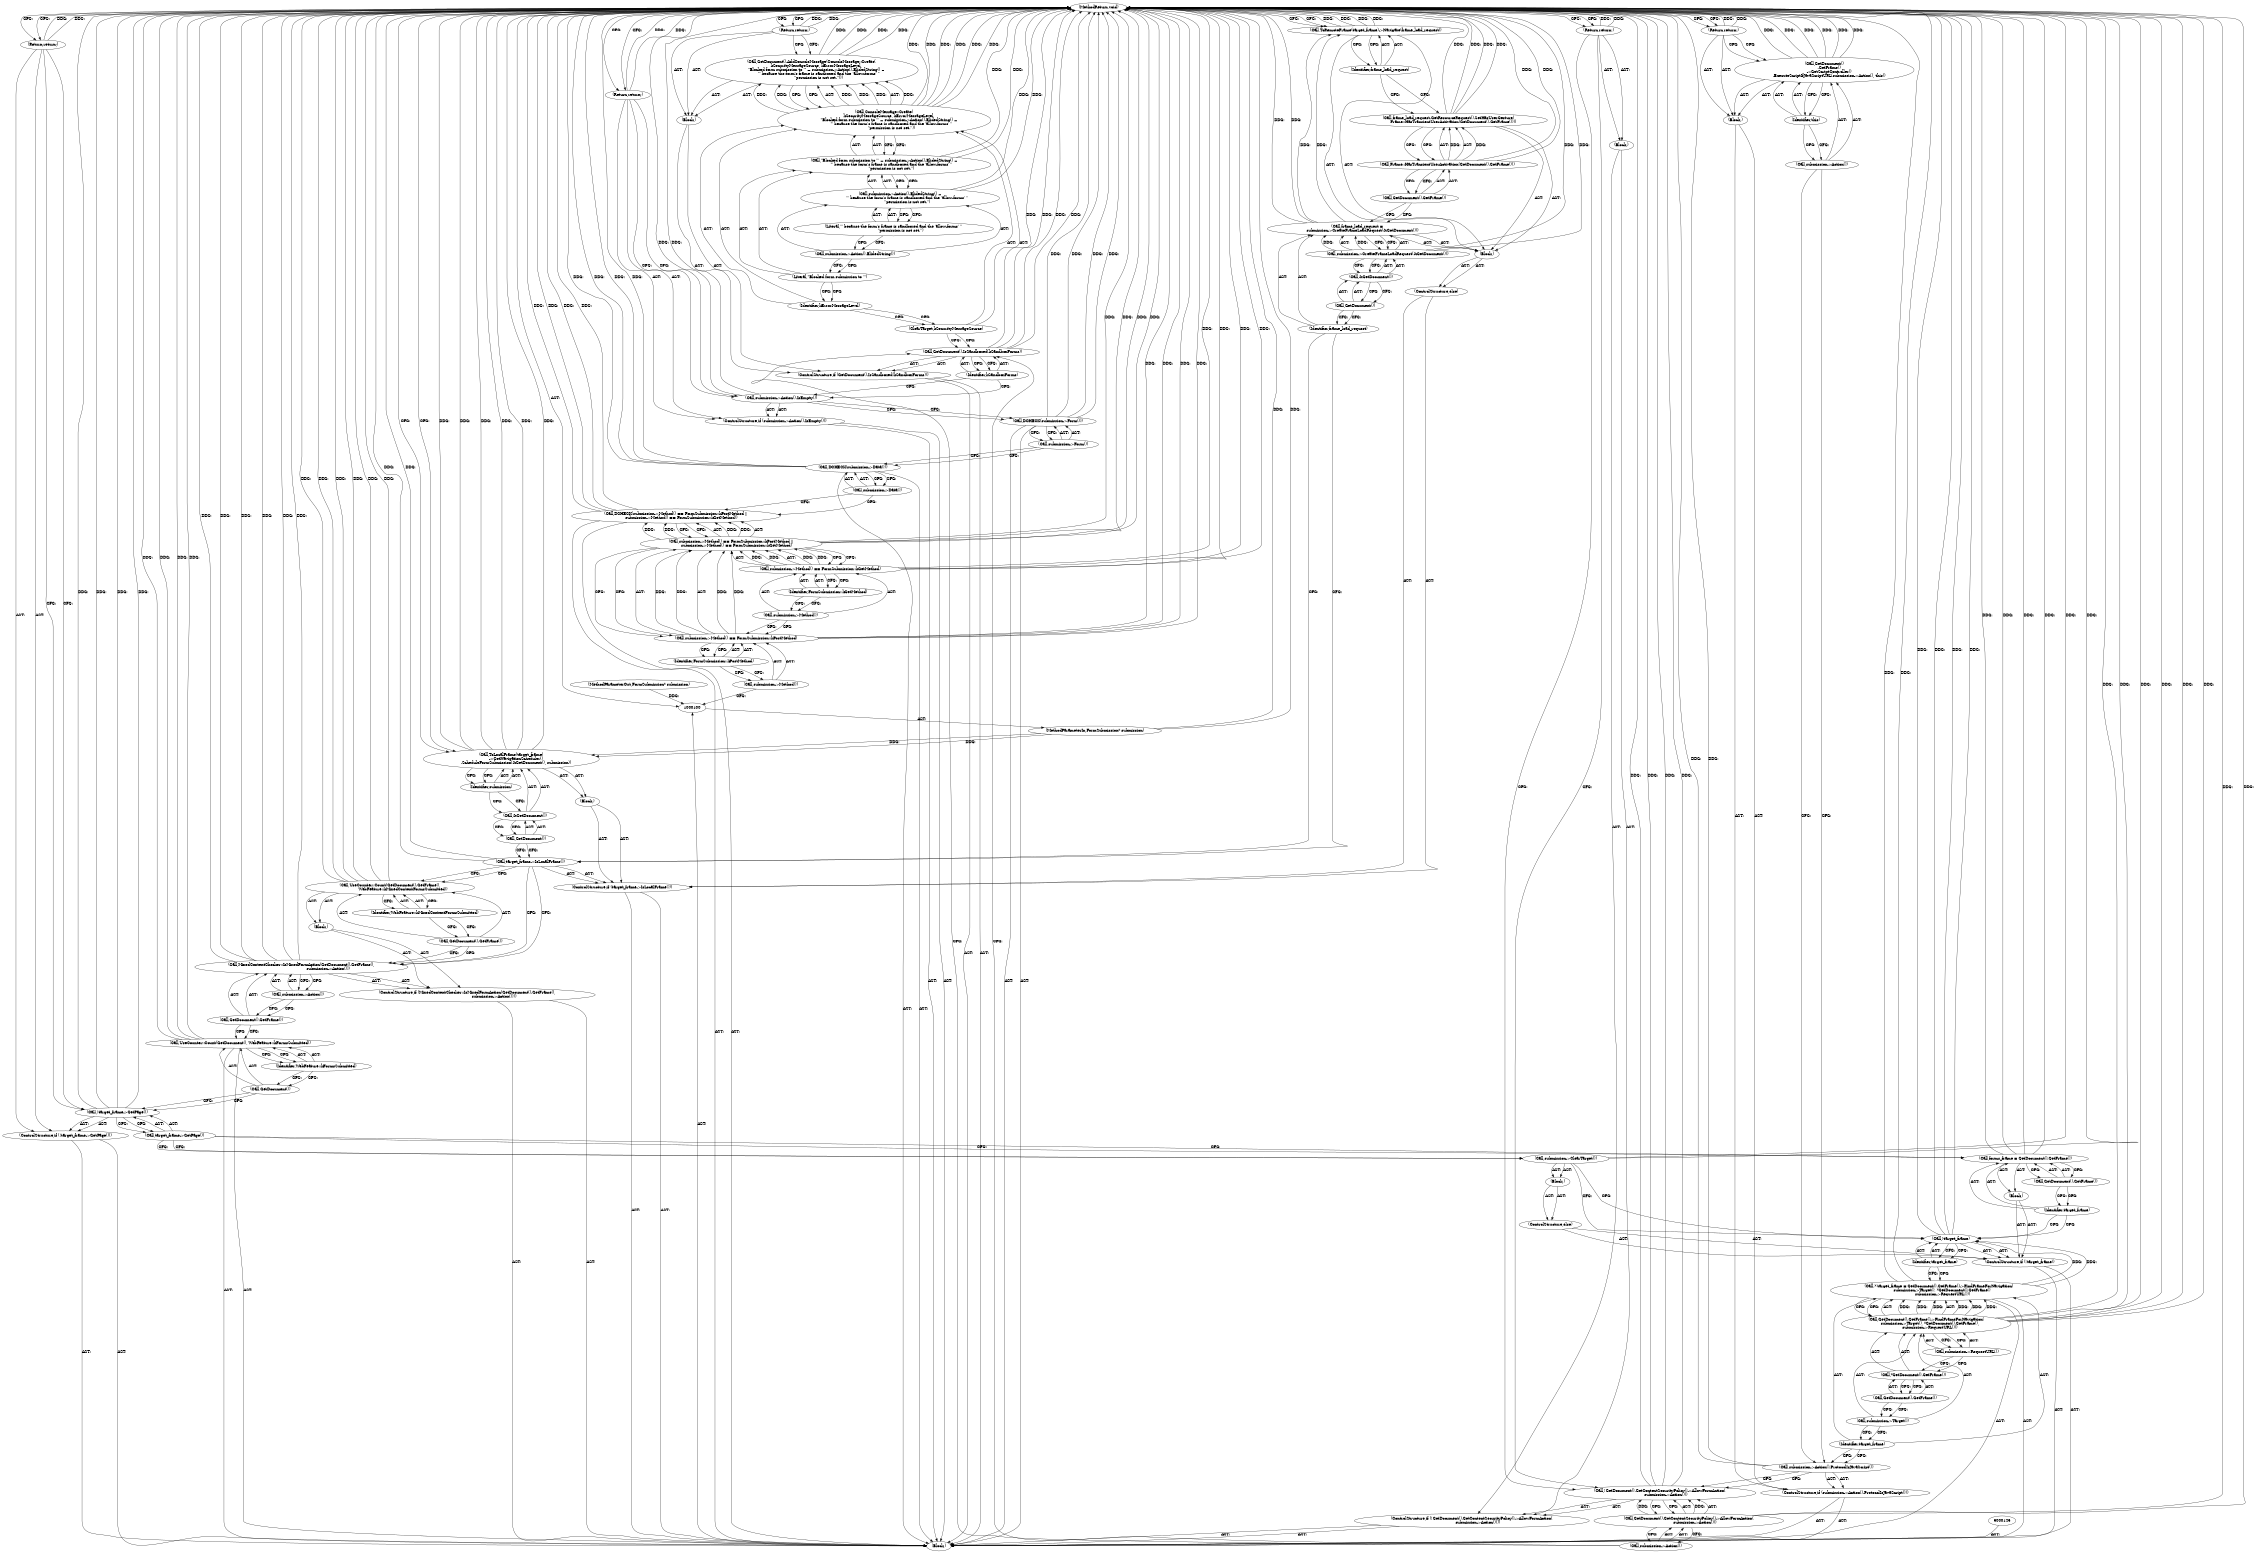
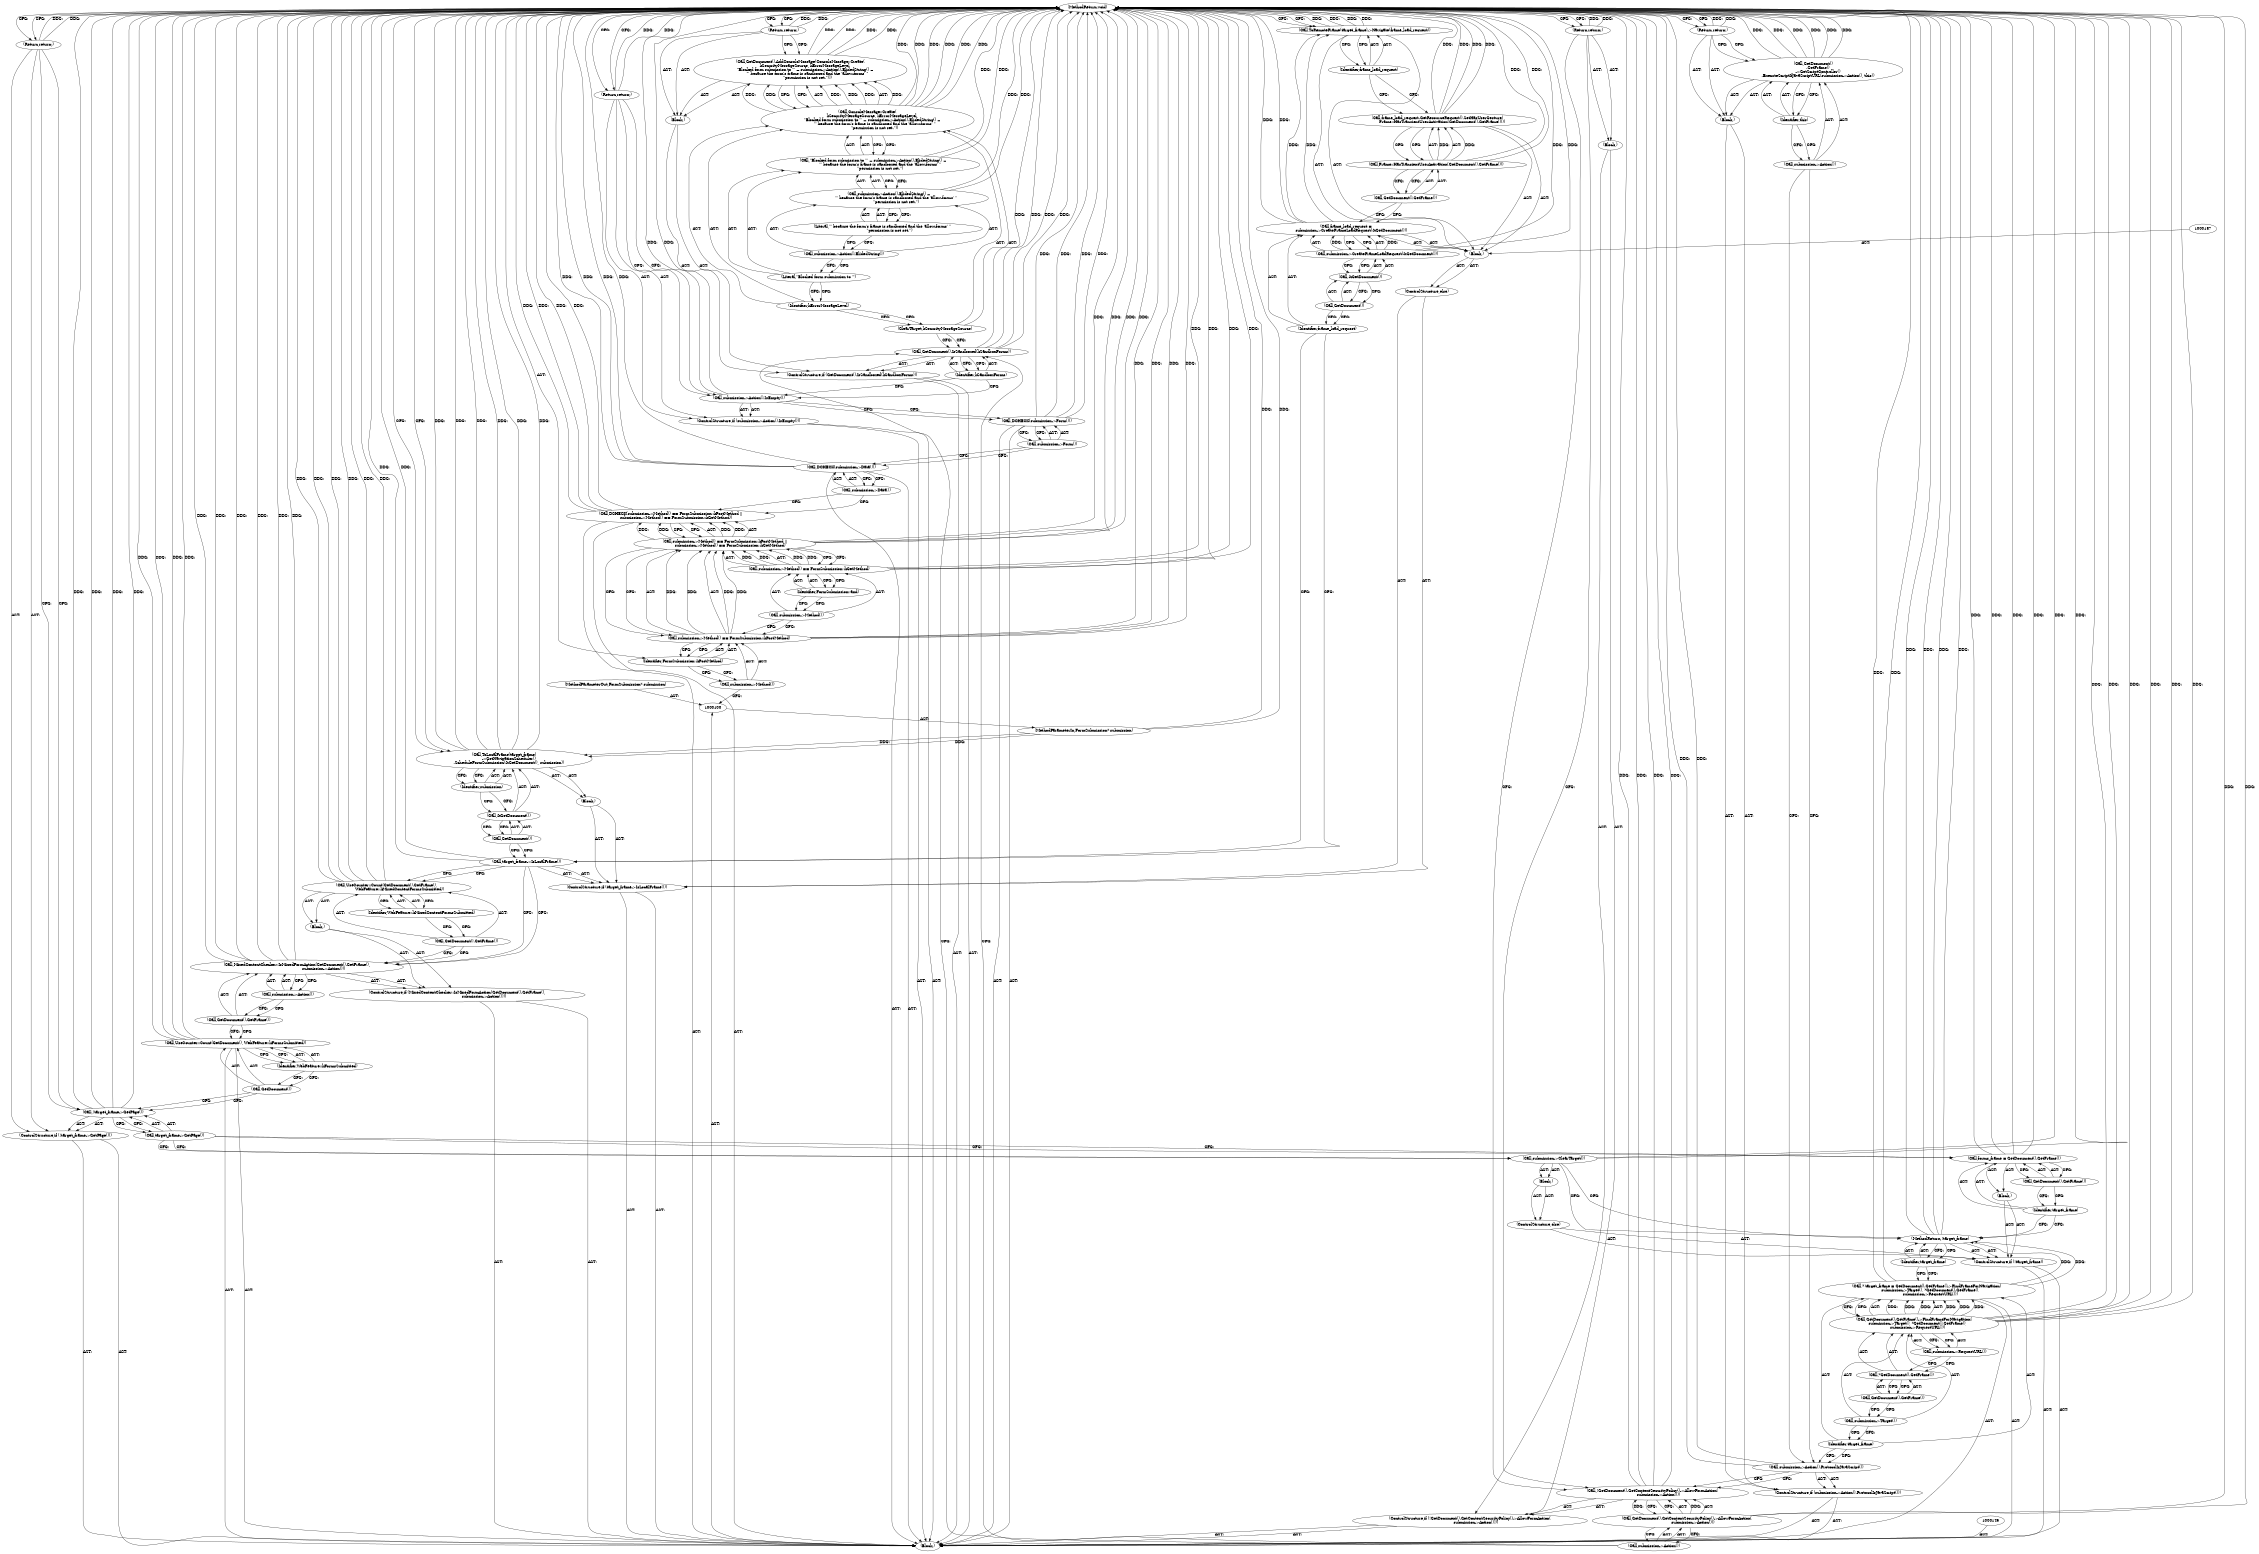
edge "(MethodReturn,void)" -> "1000100": now "(MethodReturn,void)" -> "(Identifier,FormSubmission::kPostMethod)"
node "1000187": added
node "(Identifier,FormSubmission::kGetMethod)": label "(Identifier,FormSubmission::kGetMethod)" -> "(Identifier,FormSubmission::and)"
edge "(MethodParameterOut,FormSubmission* submission)" -> "1000100": label "DDG: " -> "AST: "
node "(Call,!target_frame)": label "(Call,!target_frame)" -> "(MethodReturn,!target_frame)"
node "5000145": label "5000145" -> "1000145"
